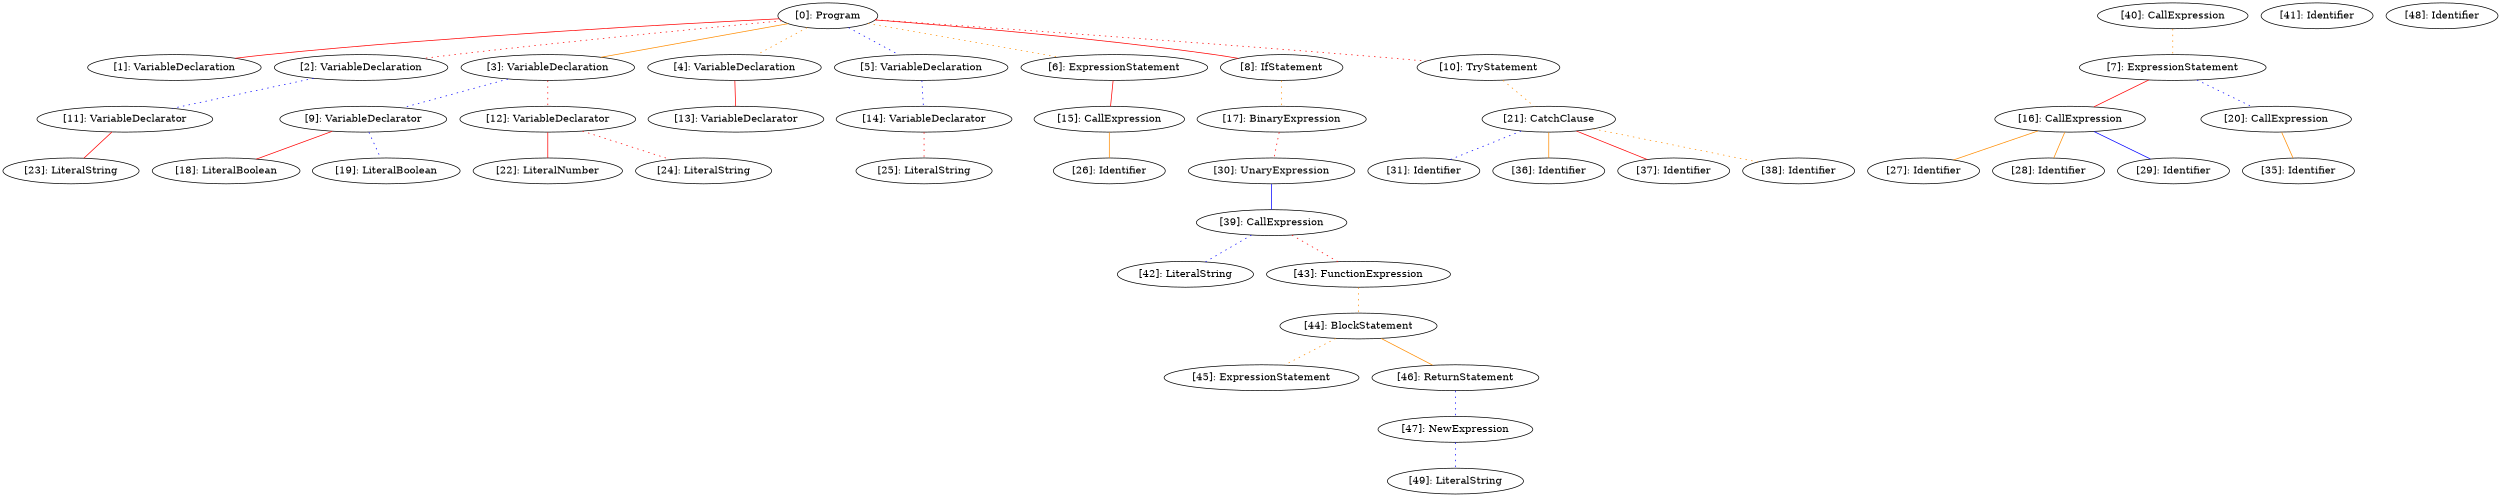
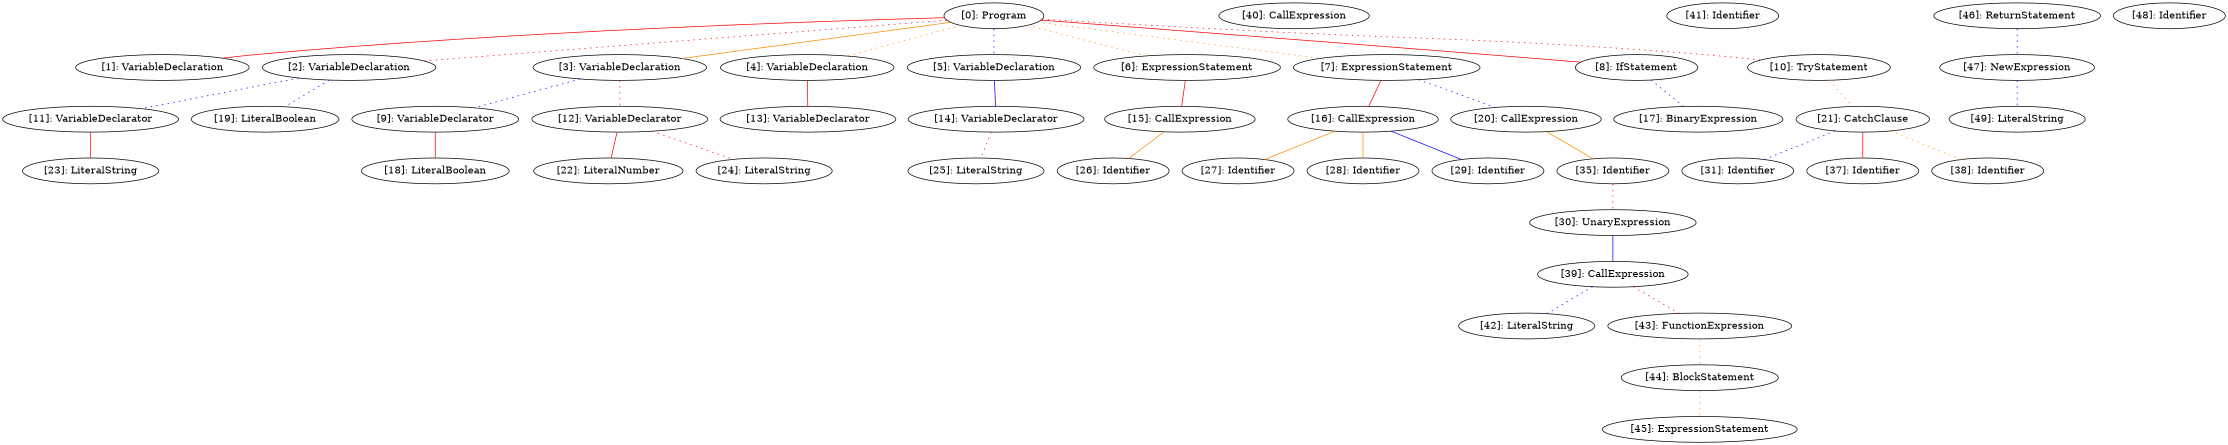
edge "[40]: CallExpression" -- "[7]: ExpressionStatement": now "[0]: Program" -- "[7]: ExpressionStatement"
edge "[5]: VariableDeclaration" -- "[14]: VariableDeclarator": style dotted -> solid
edge "[8]: IfStatement" -- "[17]: BinaryExpression": color darkorange -> blue
edge "[9]: VariableDeclarator" -- "[19]: LiteralBoolean": now "[2]: VariableDeclaration" -- "[19]: LiteralBoolean"
edge "[17]: BinaryExpression" -- "[30]: UnaryExpression": now "[35]: Identifier" -- "[30]: UnaryExpression"
node "[36]: Identifier": removed
edge "[44]: BlockStatement" -- "[46]: ReturnStatement": removed
